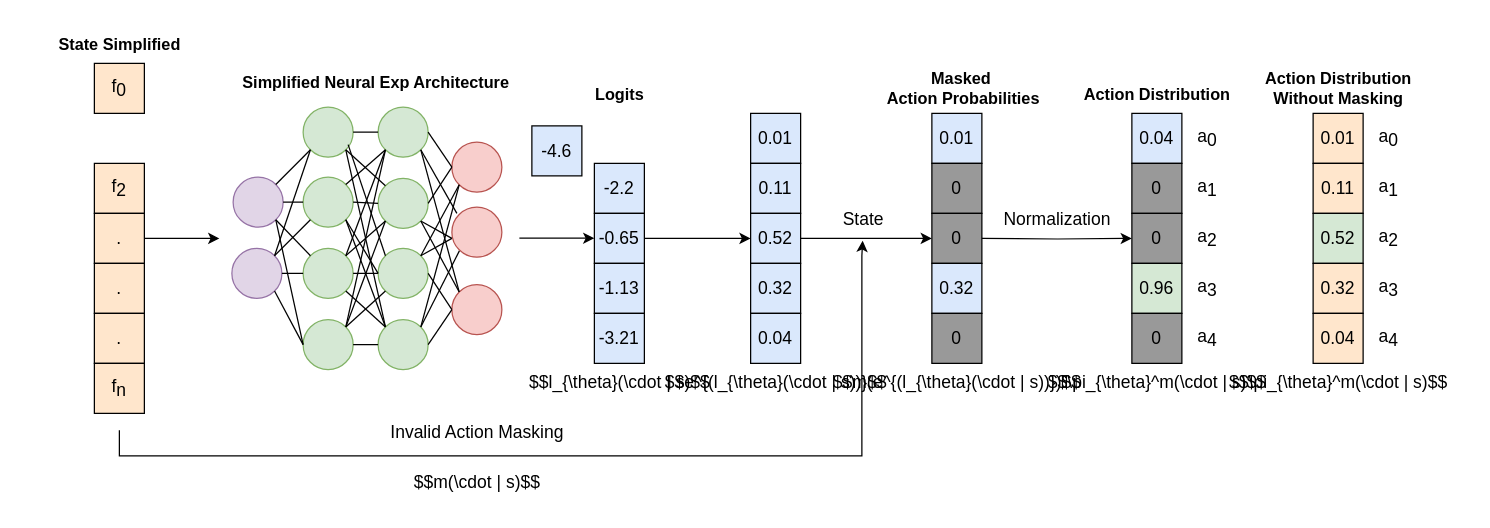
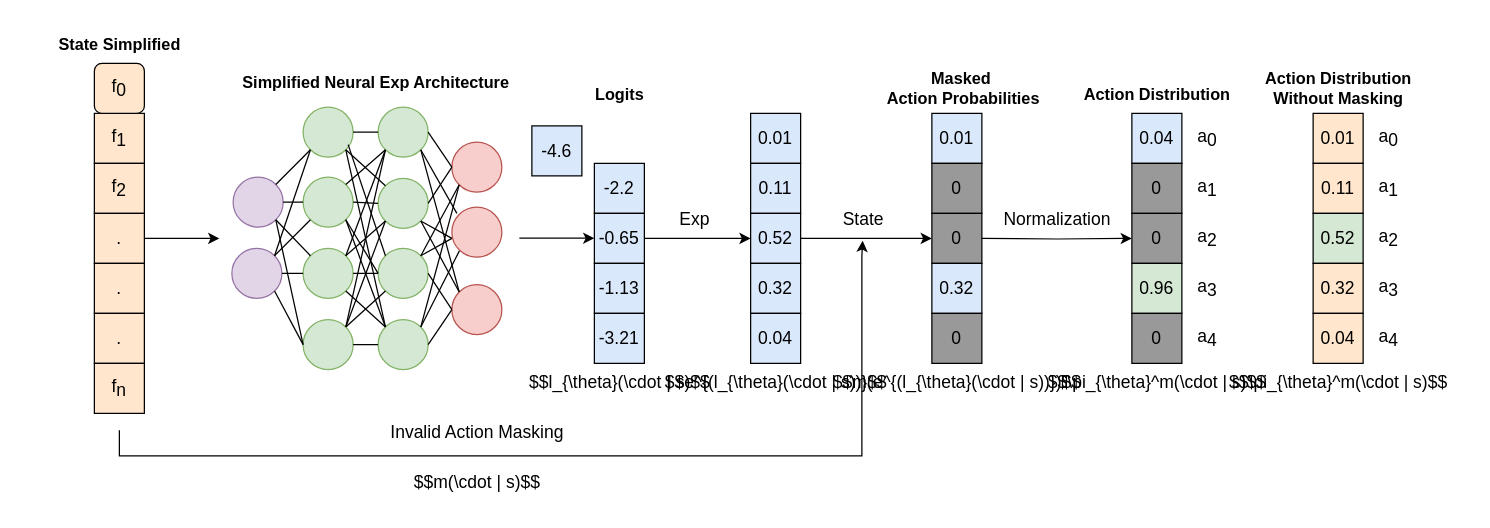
node "f0": shape rectangle -> rounded rectangle
node "f1": added
node "Exp": added
